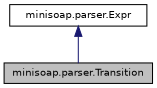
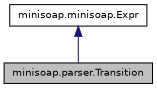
node "minisoap.parser.Expr": label "minisoap.parser.Expr" -> "minisoap.minisoap.Expr"
